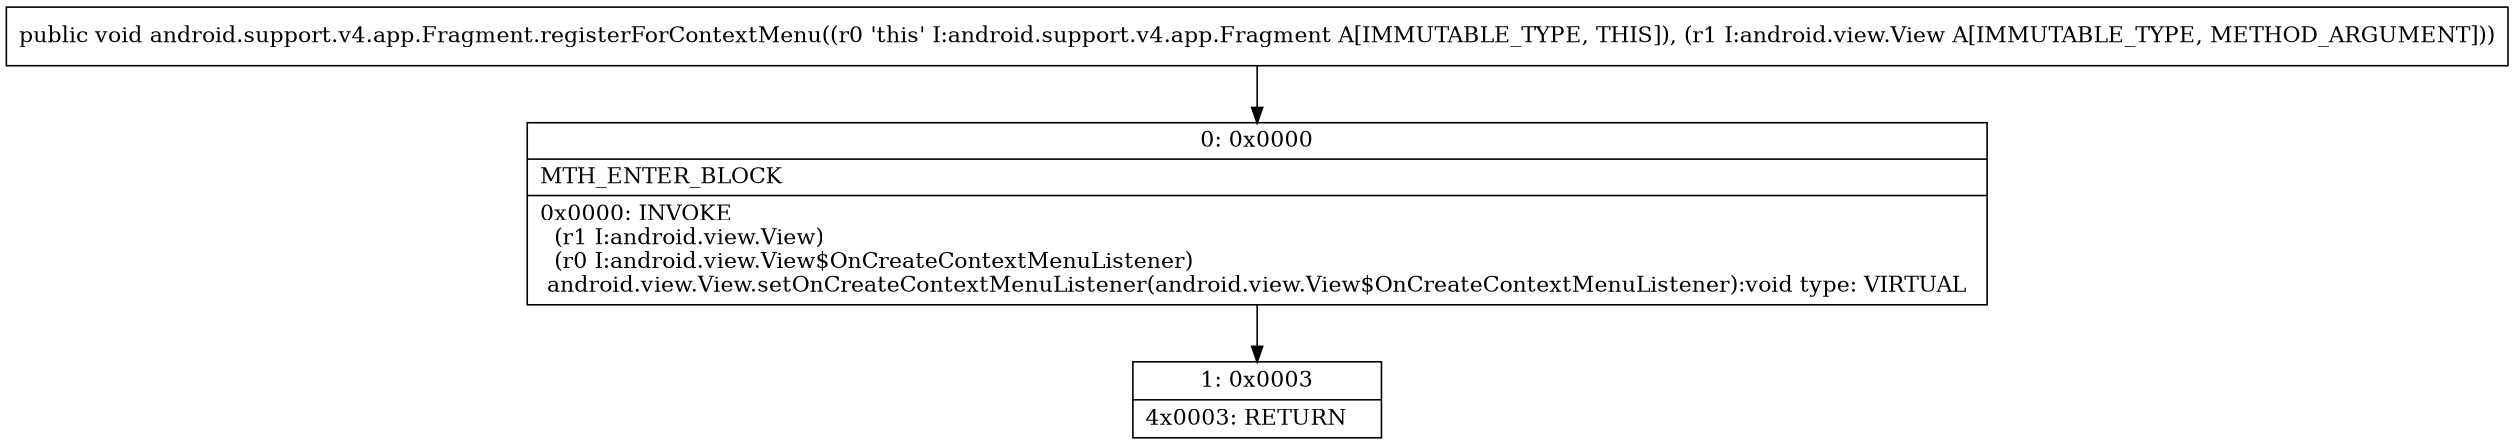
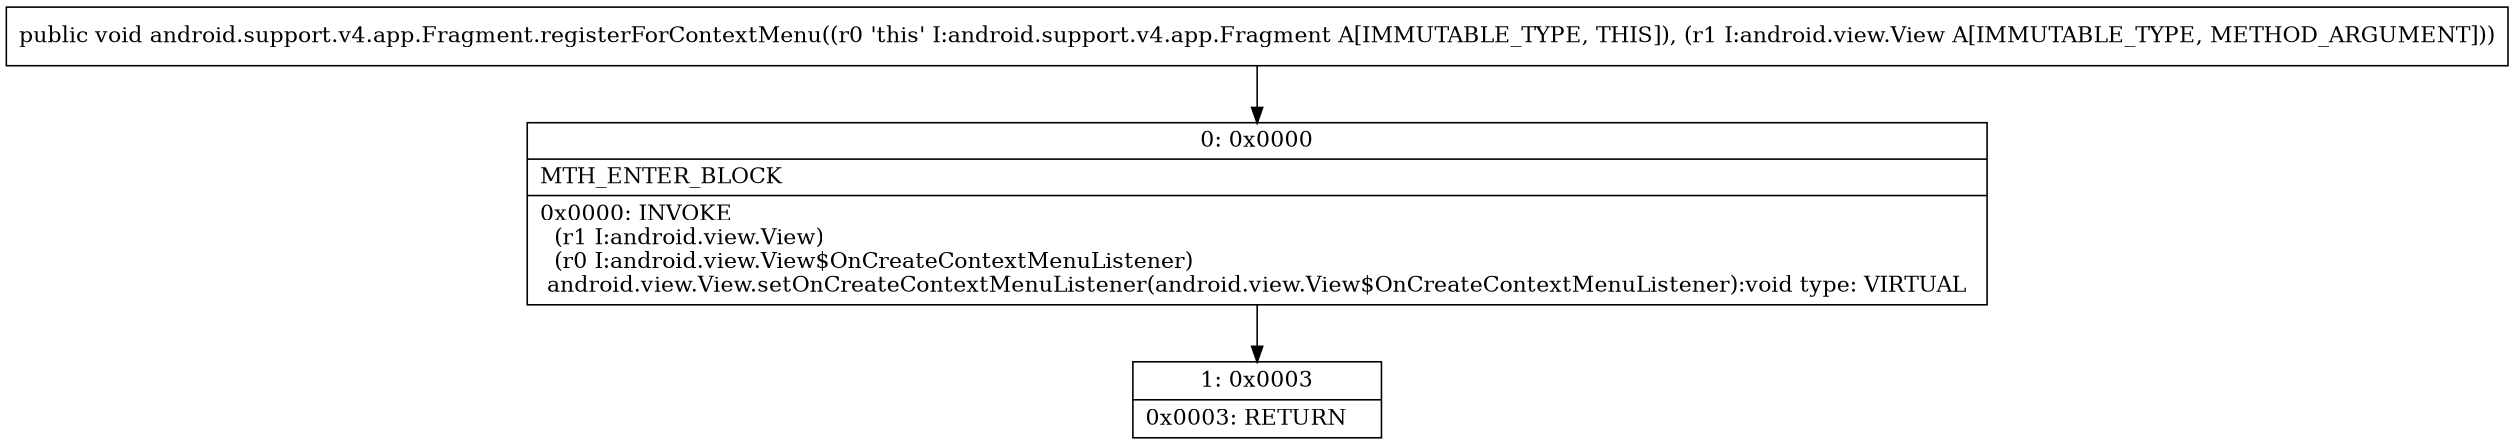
node "1: 0x0003": text "4x0003: RETURN" -> "0x0003: RETURN"
